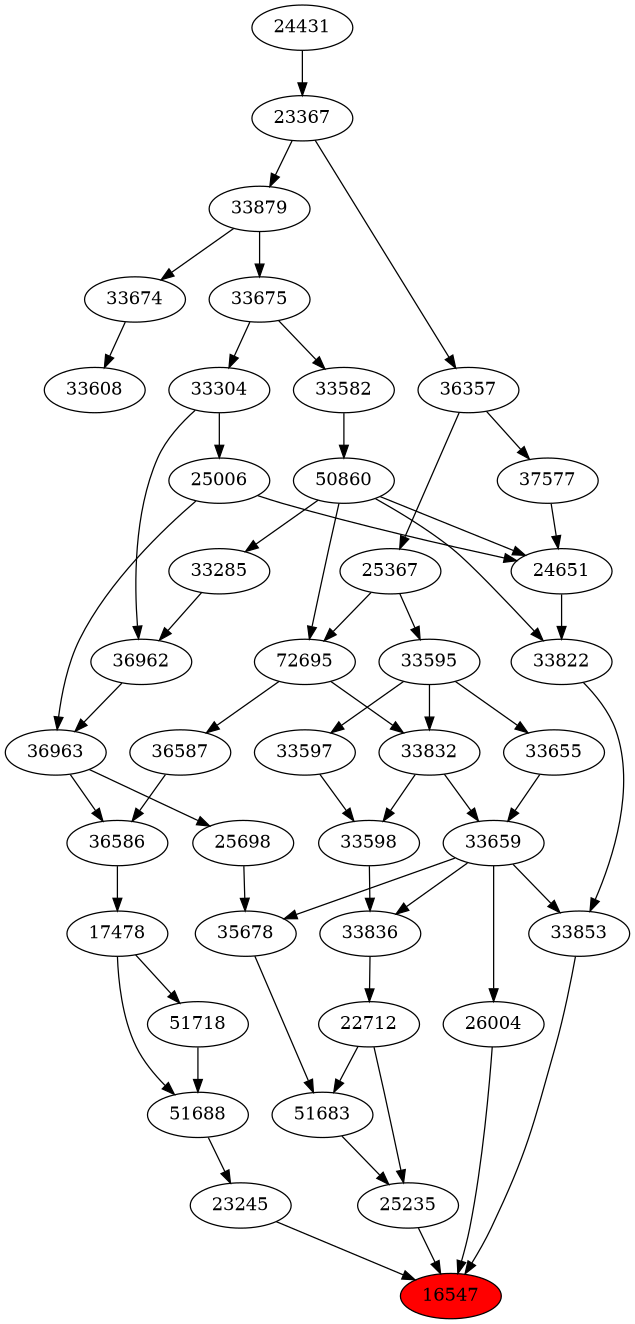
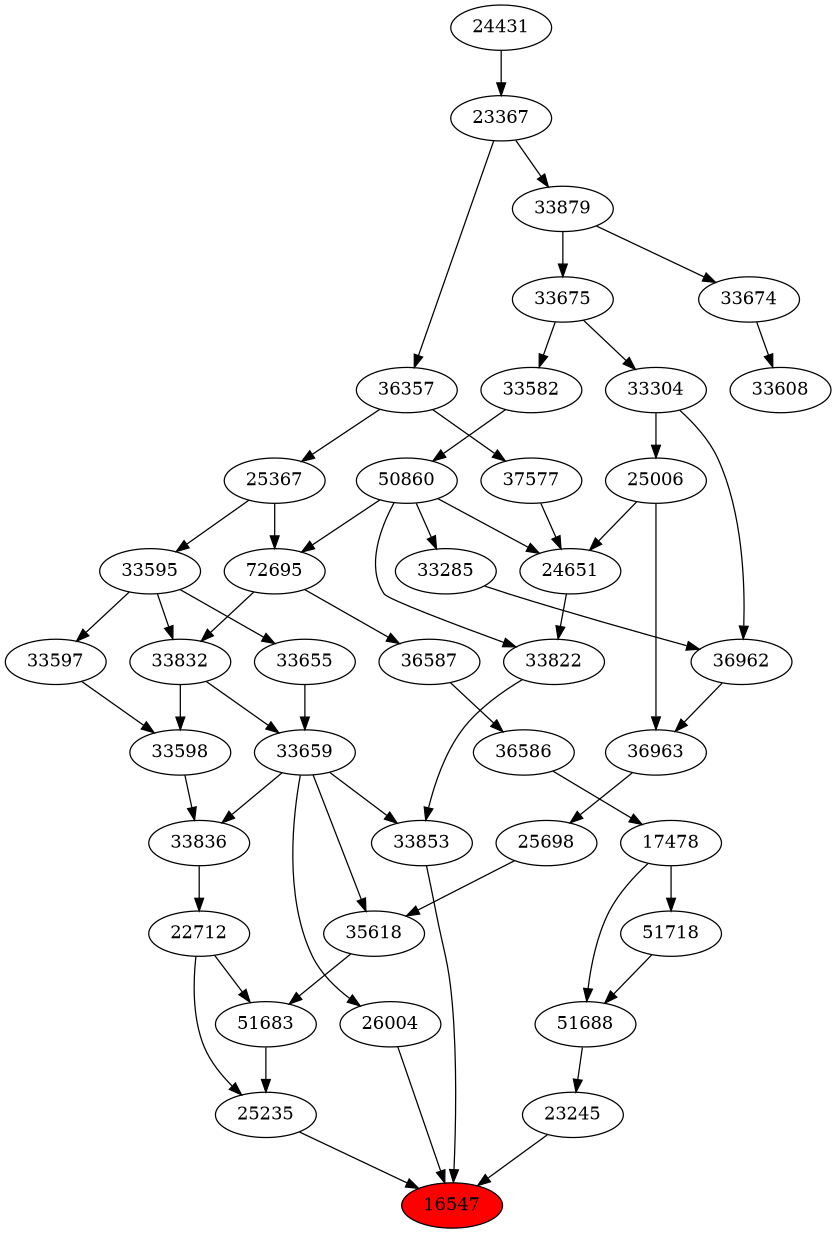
edge "36963" -> "36586": removed
node "35678": label "35678" -> "35618"
